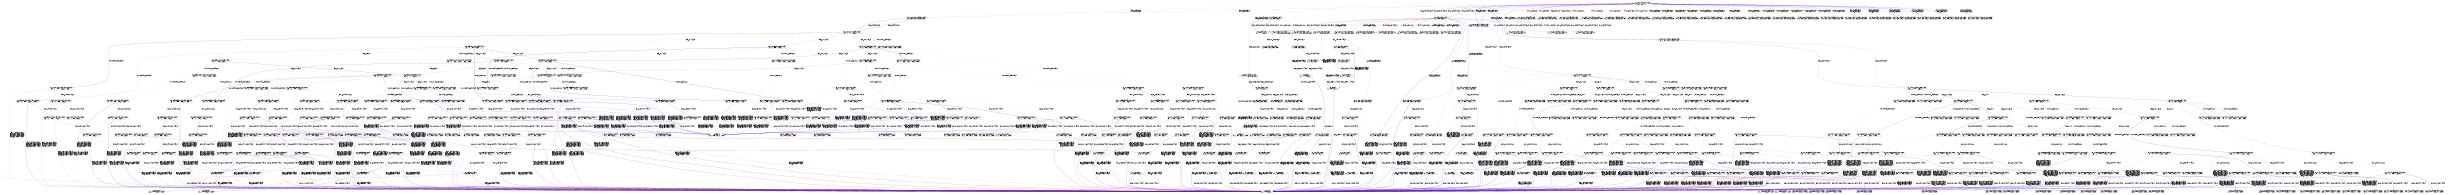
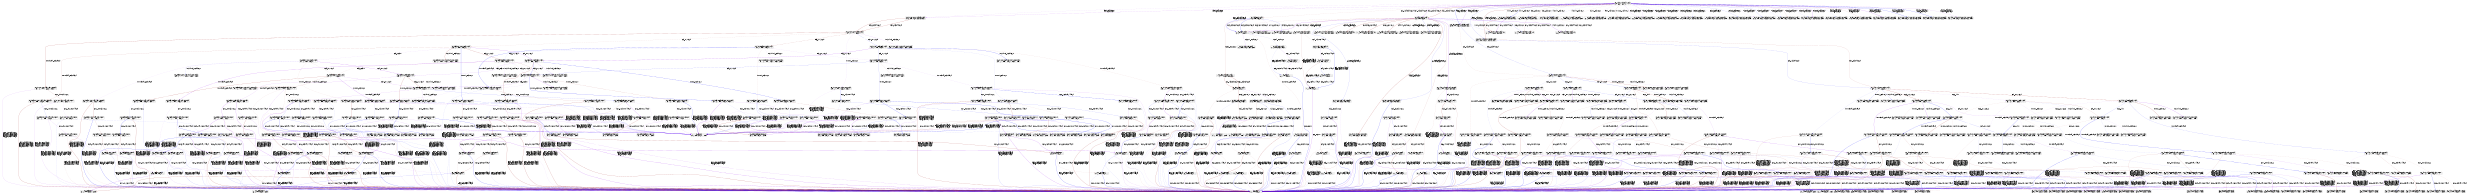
node "out = (Z4 W5^-1 tmp136 R10^-1 tmp109)": added
